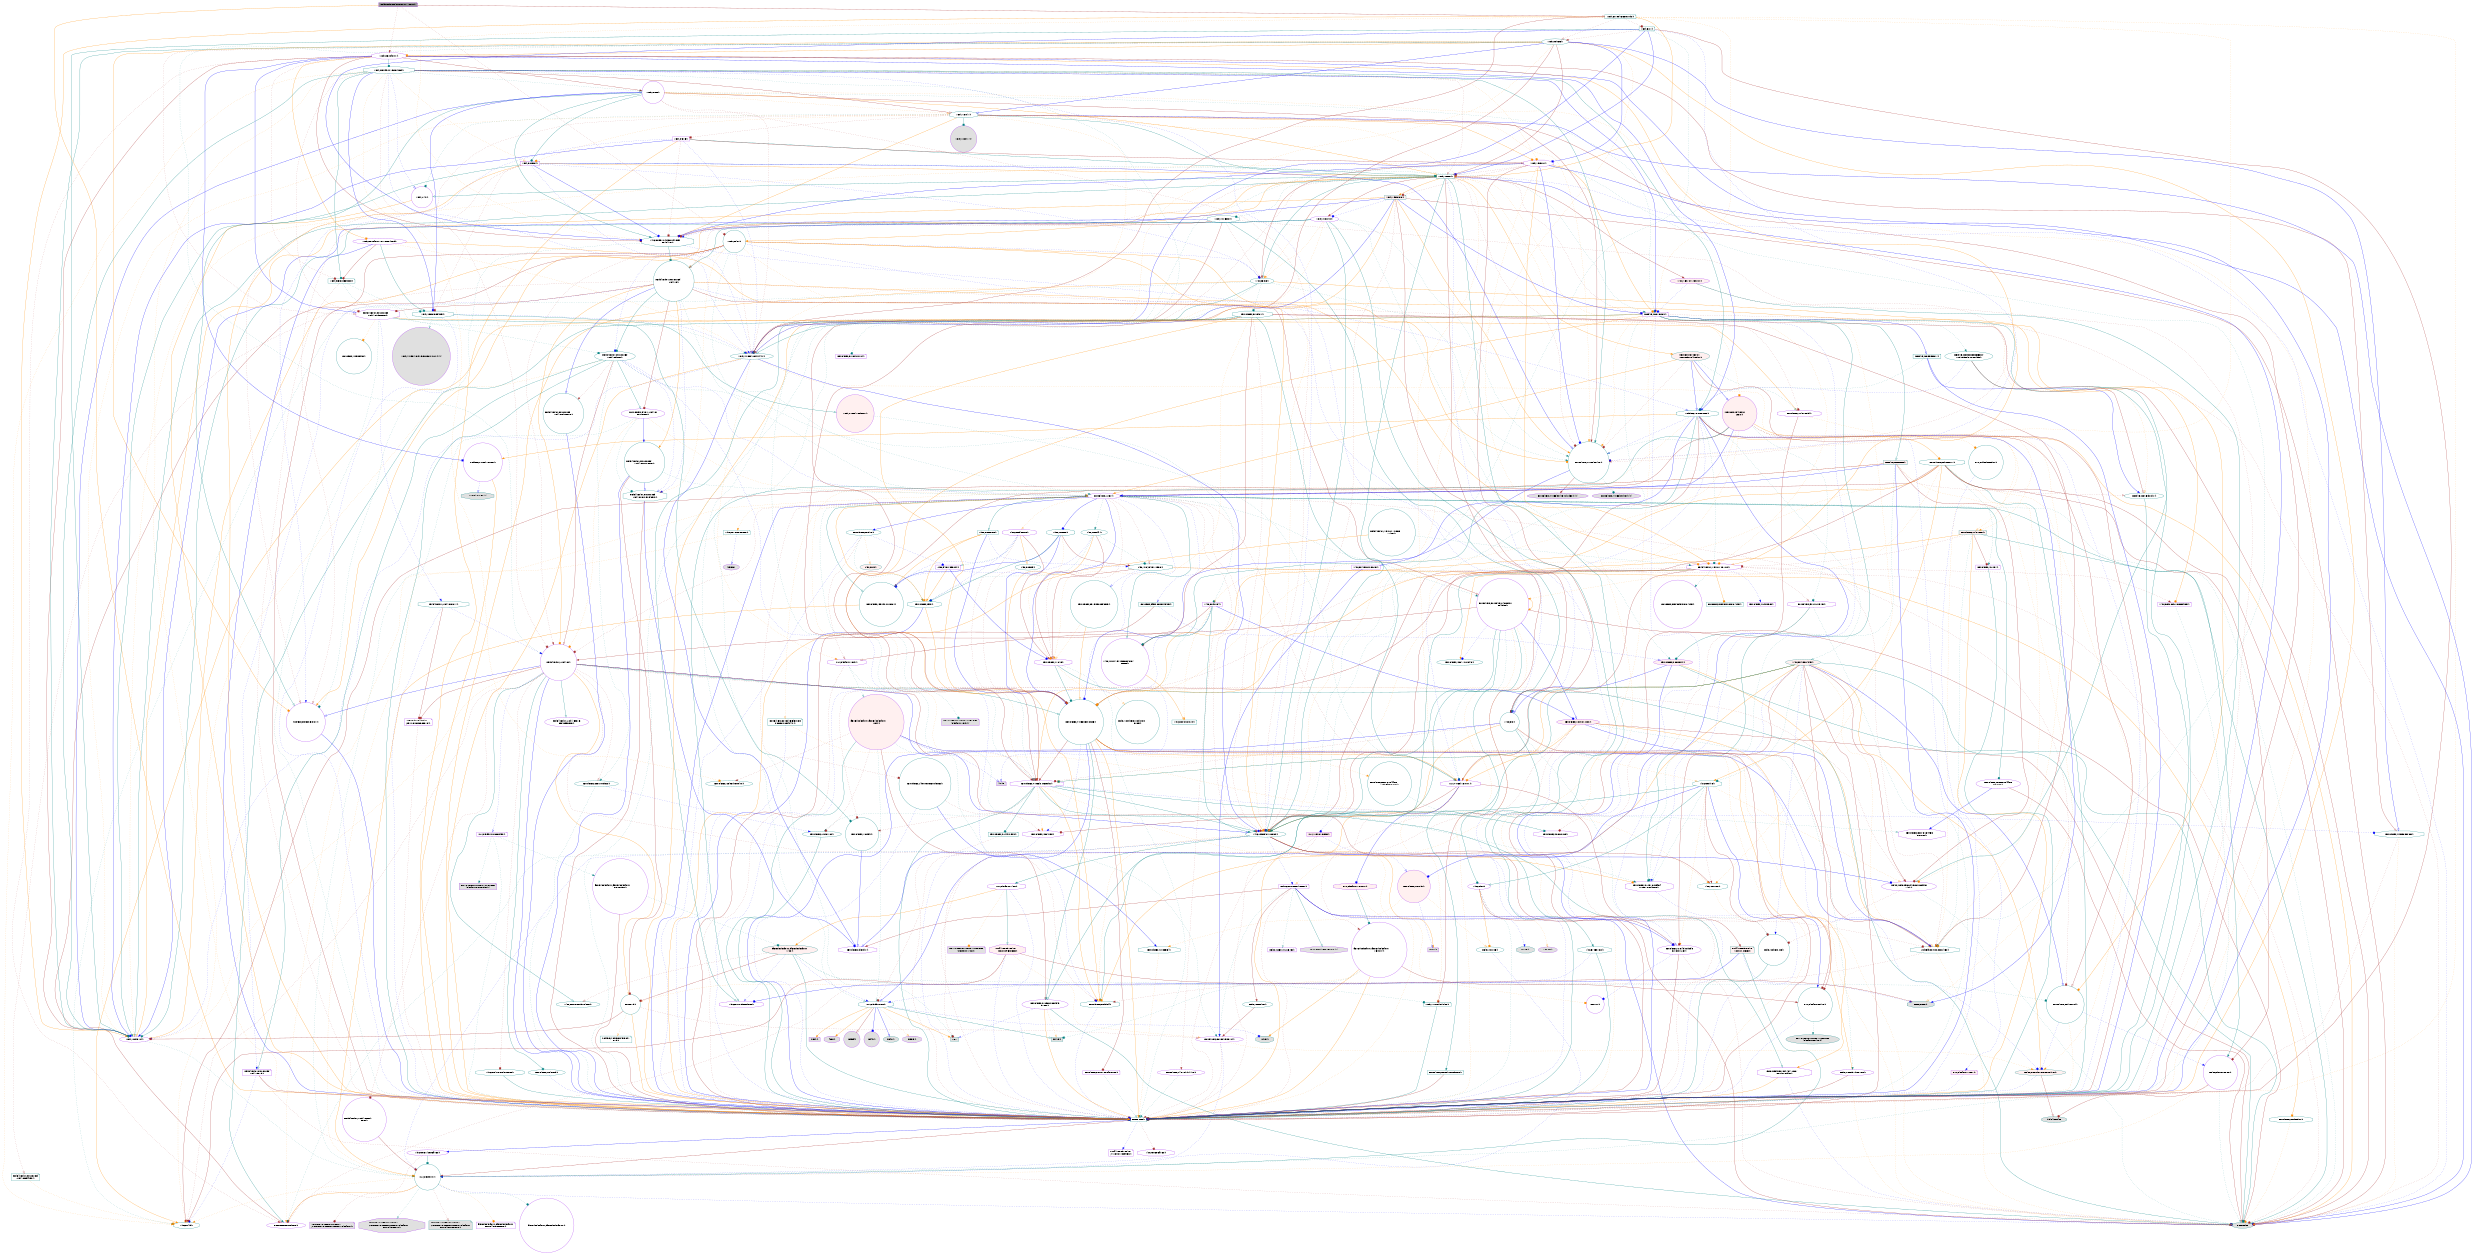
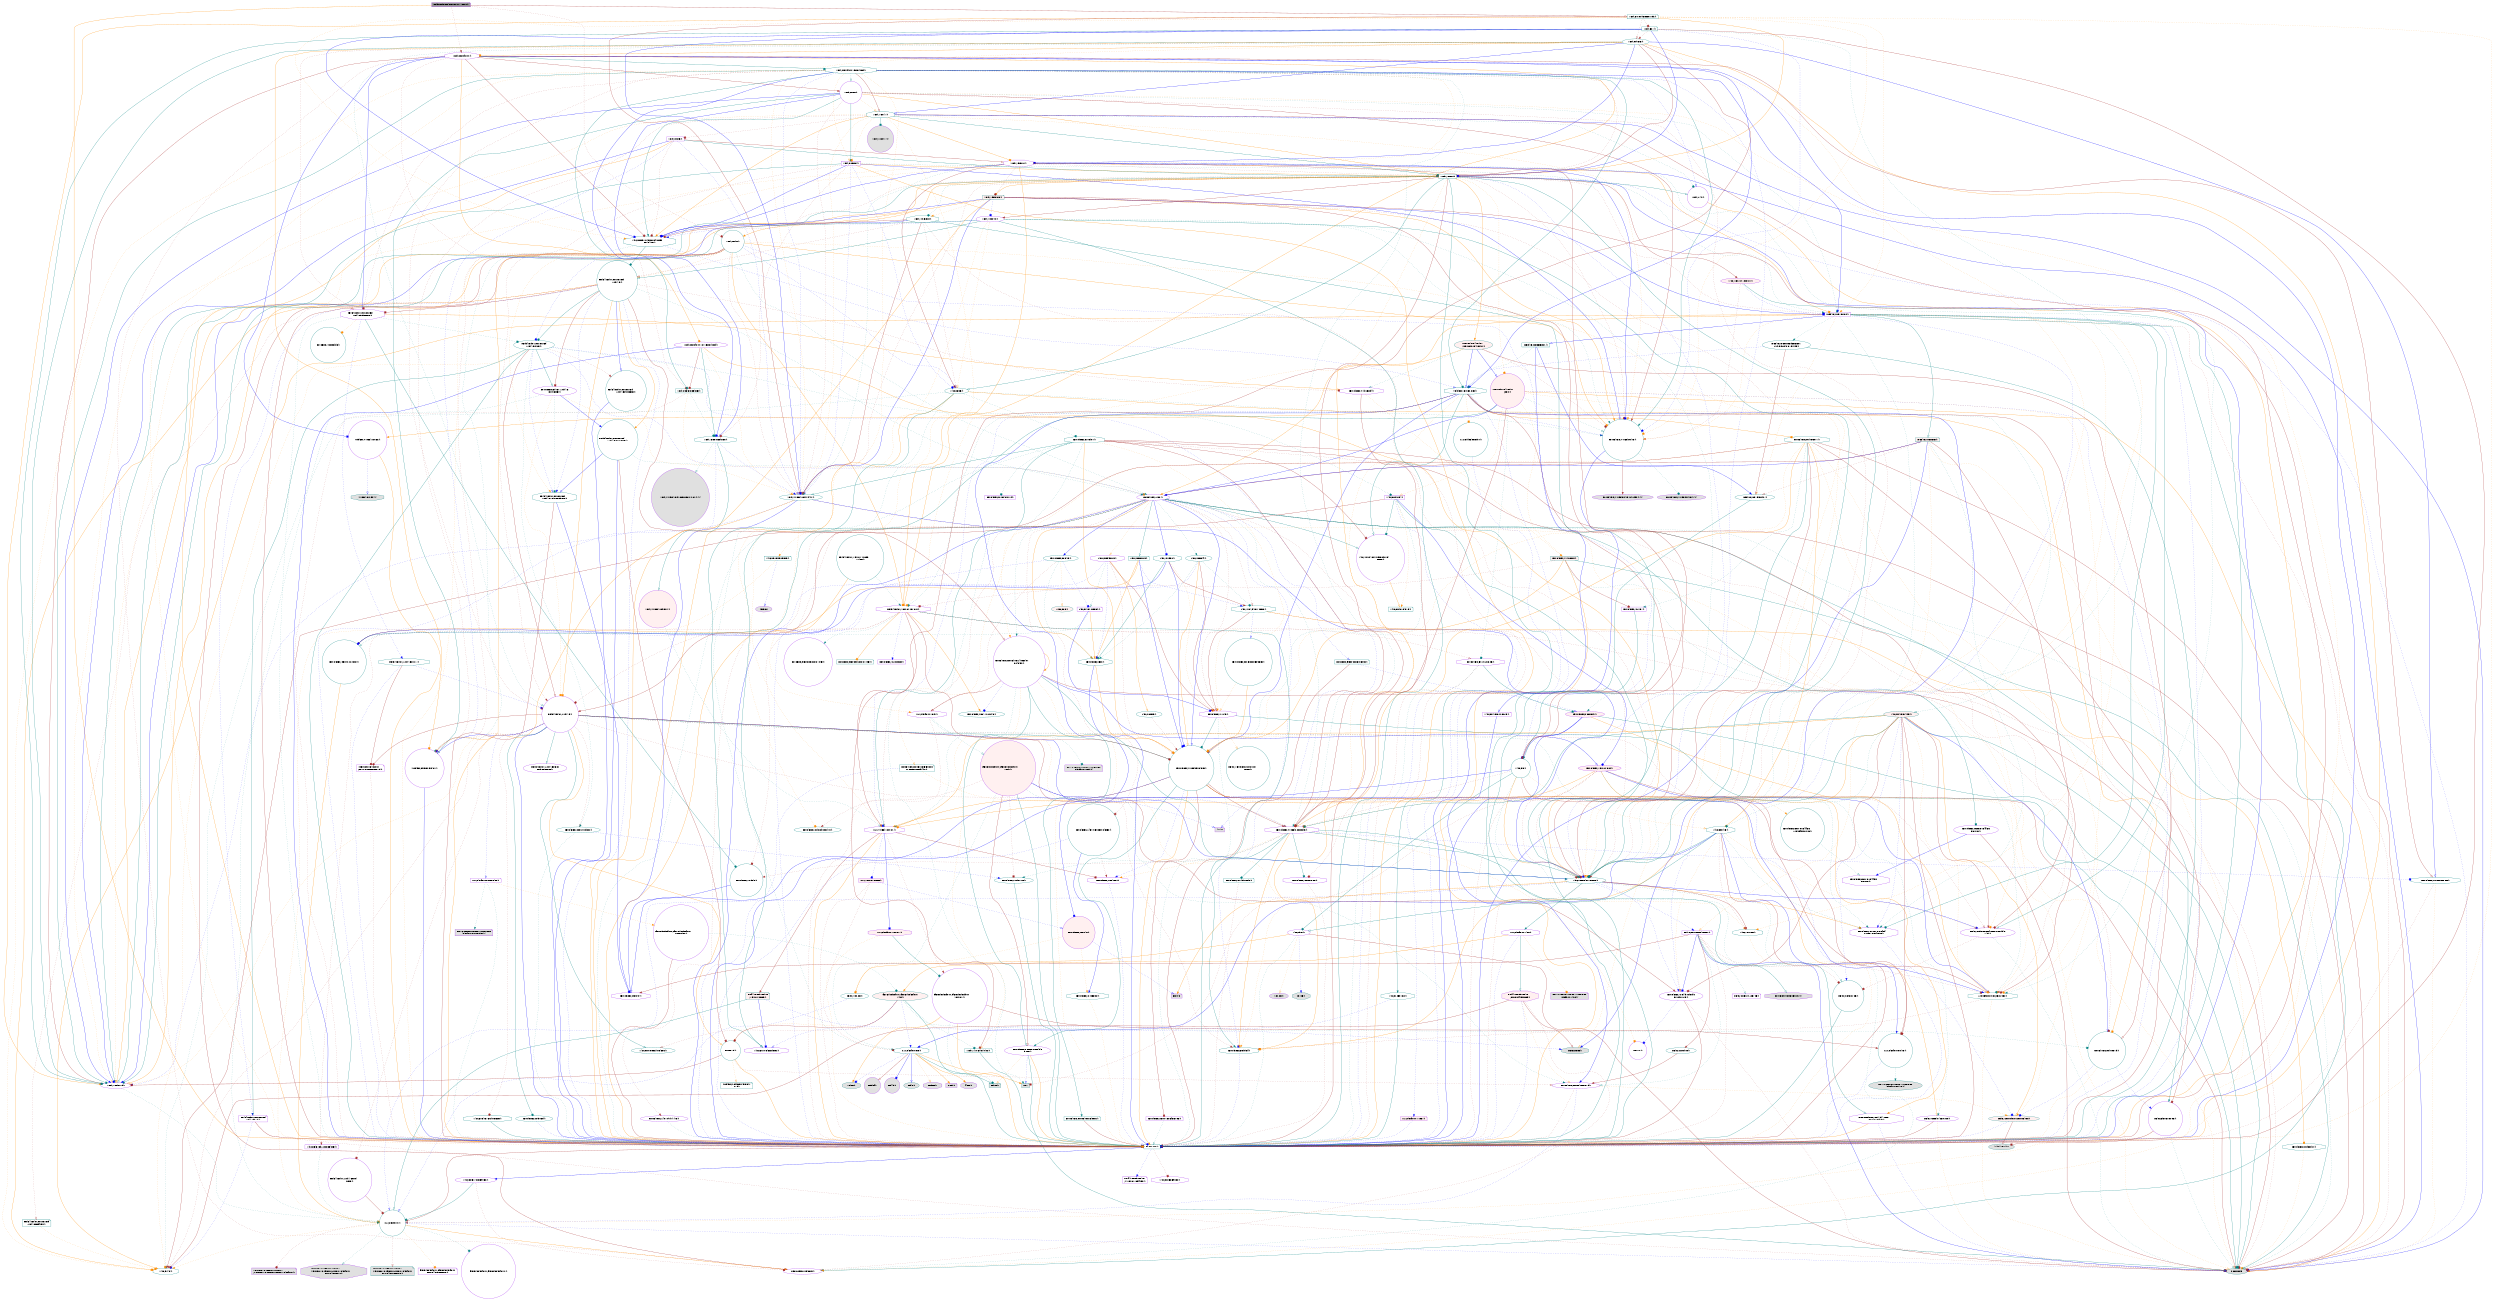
edge "Math/Vector2D.h" -> "Misc/Parse.h": now "Math/Vector2D.h" -> "Math/IntVector.h"
edge "Serialization/Structured Archive.h" -> "Misc/DelayedAutoRegister.h": now "Serialization/Structured Archive.h" -> "Misc/Build.h"
edge "Math/ScalarRegister.h" -> "Math/UnrealMathUtility.h": color teal -> darkorange
edge "HAL/PlatformProperties.h" -> "GenericPlatform/GenericPlatform Properties.h": color teal -> darkorange
